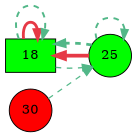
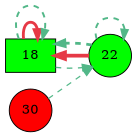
node "25": label "25" -> "22"
